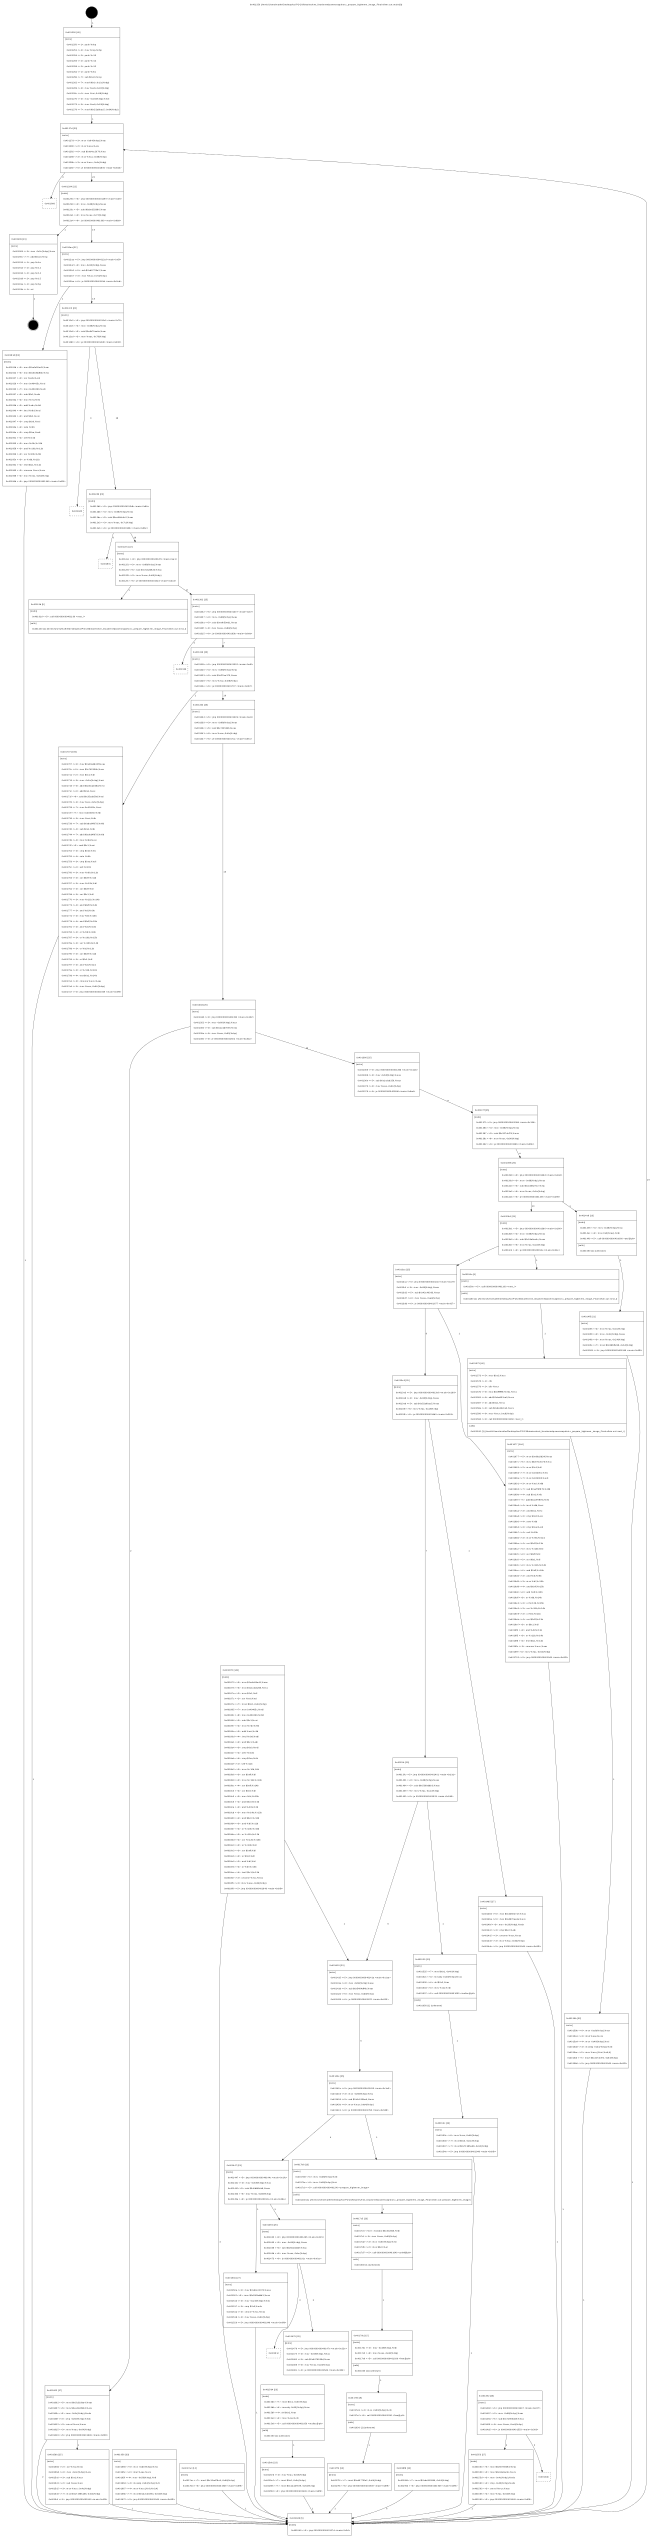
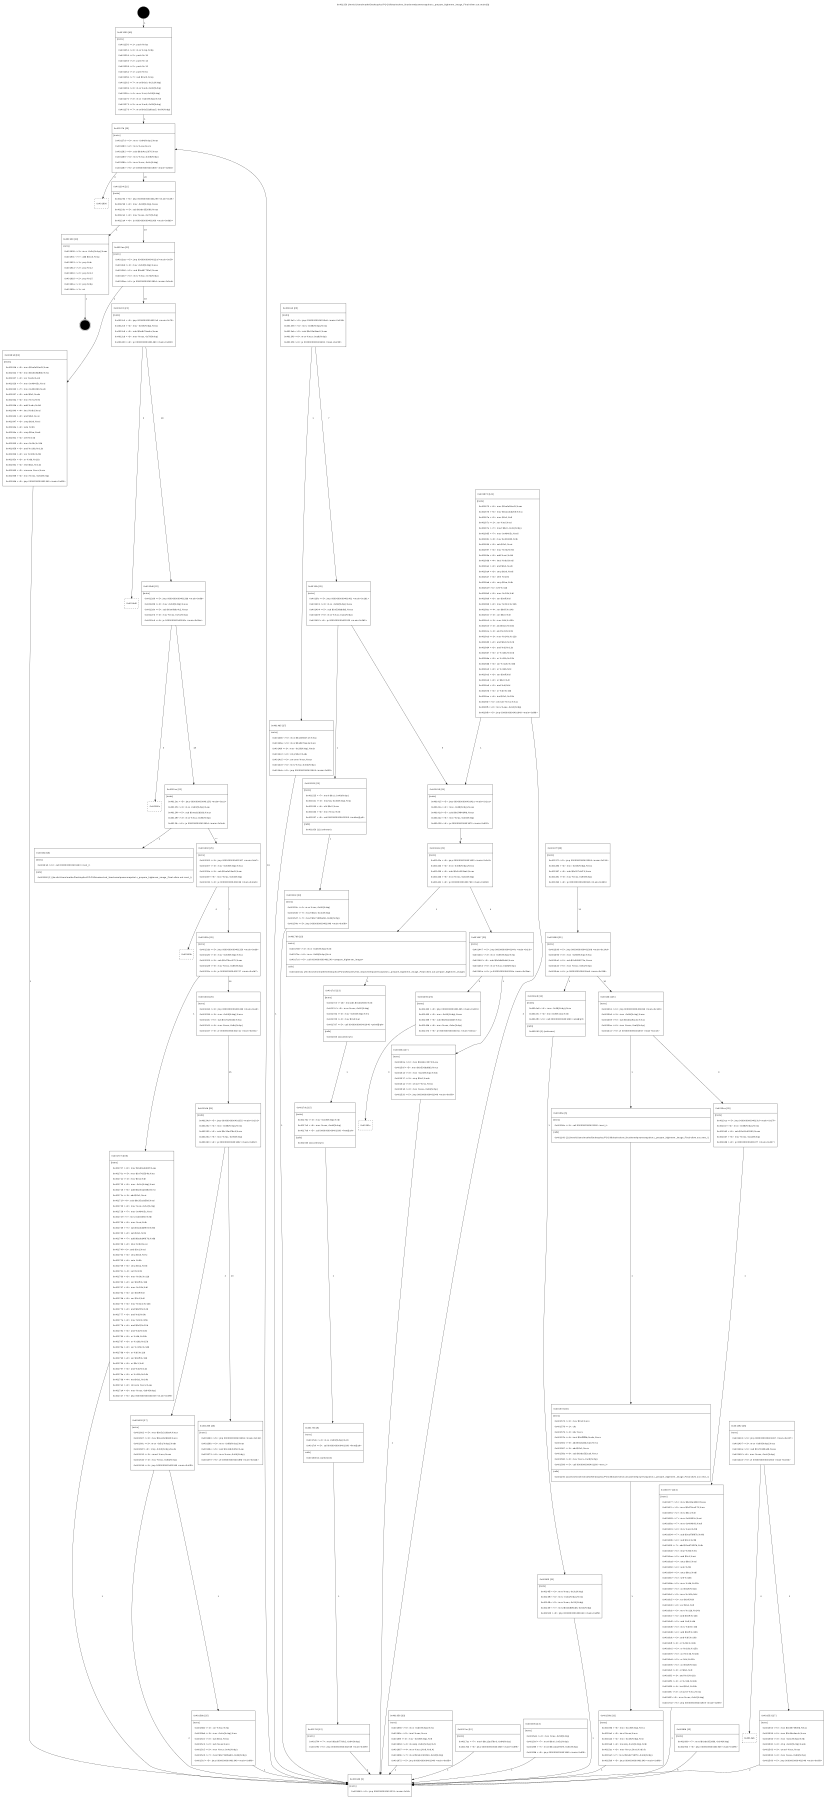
edge "0x401366 [25]" -> "0x40137f [25]": removed, label "12"
edge "0x4013ca [25]" -> "0x4013e3 [25]": removed, label "8"
node "0x401479 [25]": removed
node "0x4015d4 [23]": removed
